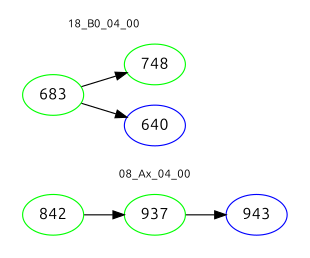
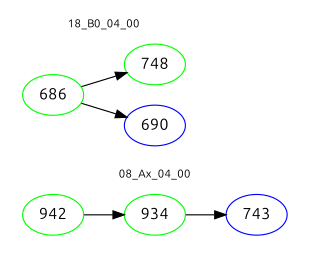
node "683": label "683" -> "686"
node "640": label "640" -> "690"
node "842": label "842" -> "942"
node "937": label "937" -> "934"
node "943": label "943" -> "743"
